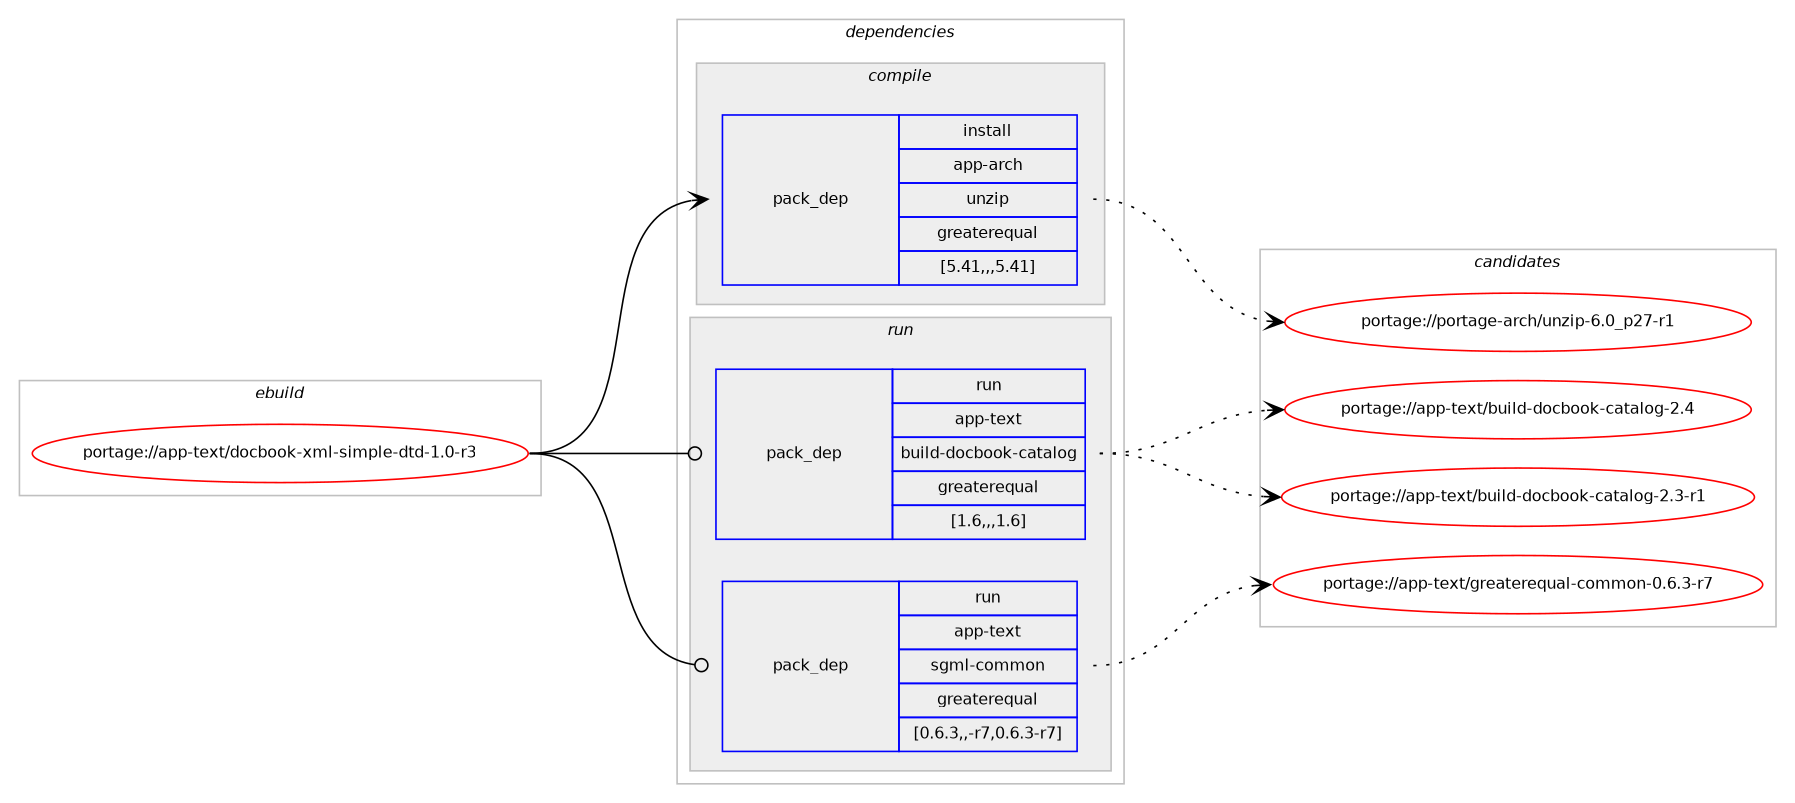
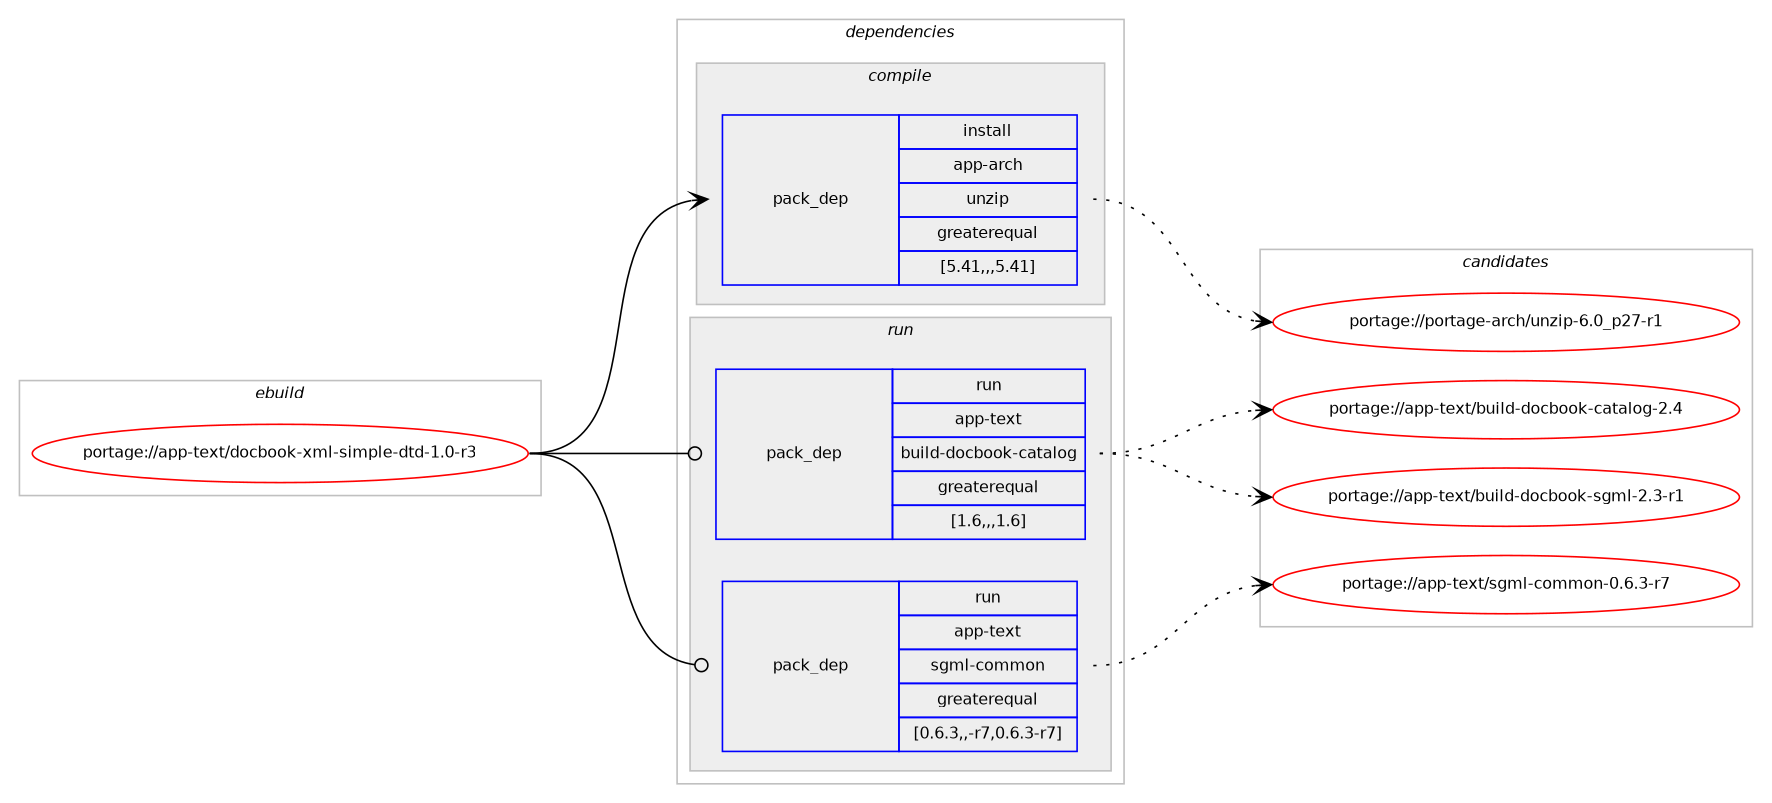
node "portage://app-text/build-docbook-catalog-2.3-r1": label "portage://app-text/build-docbook-catalog-2.3-r1" -> "portage://app-text/build-docbook-sgml-2.3-r1"
node "portage://app-text/greaterequal-common-0.6.3-r7": label "portage://app-text/greaterequal-common-0.6.3-r7" -> "portage://app-text/sgml-common-0.6.3-r7"
